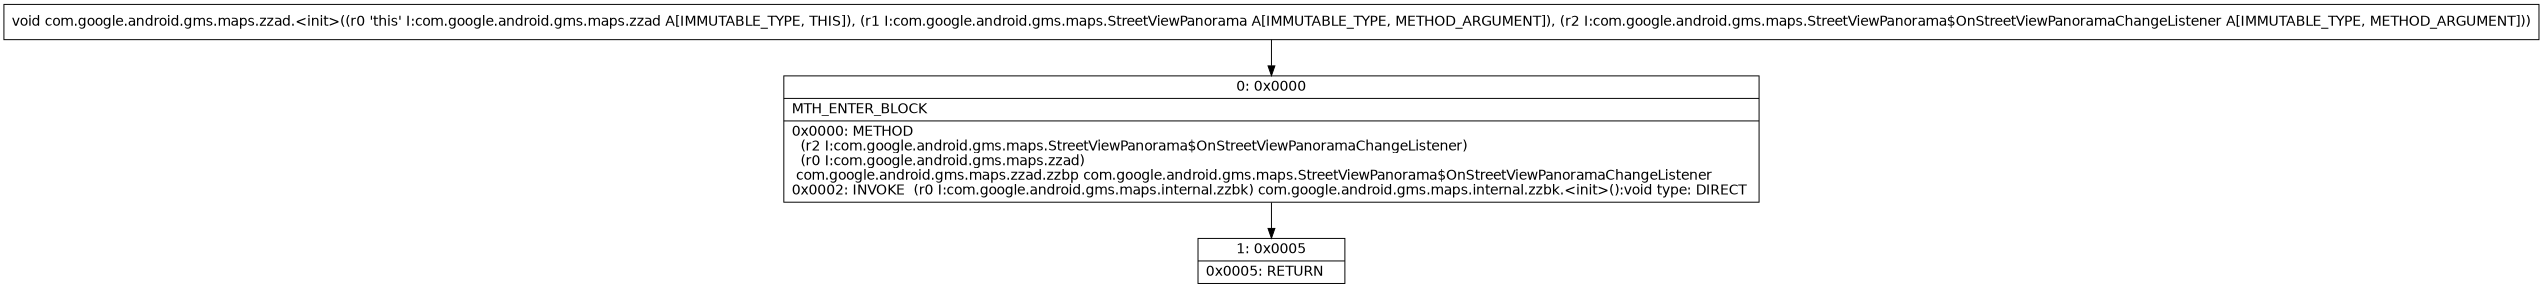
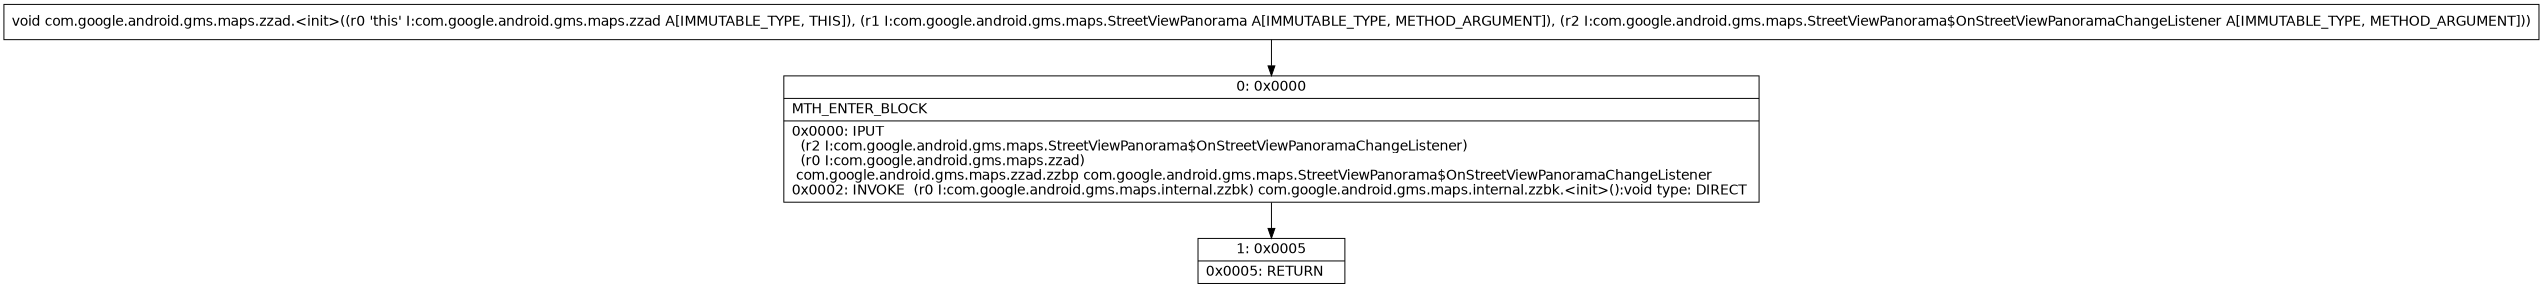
node "0: 0x0000": text "0x0000: METHOD" -> "0x0000: IPUT"
